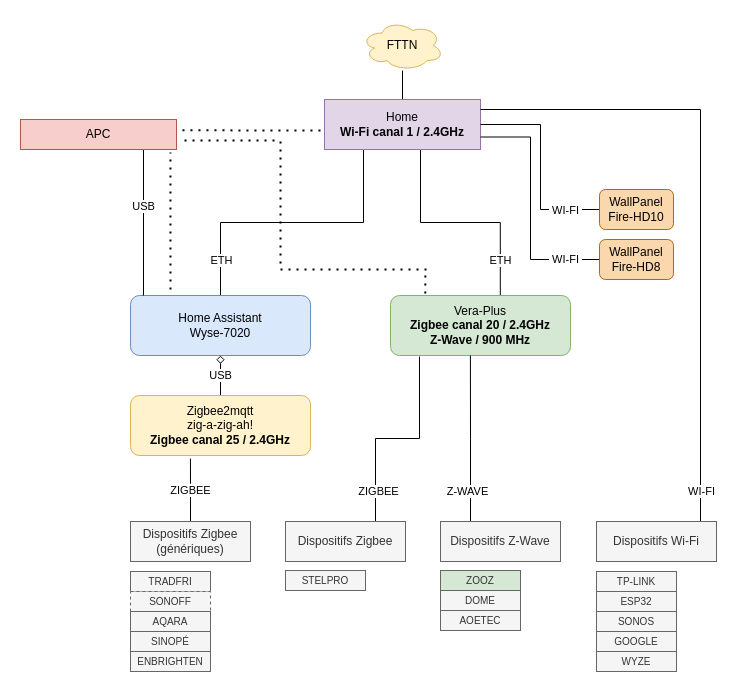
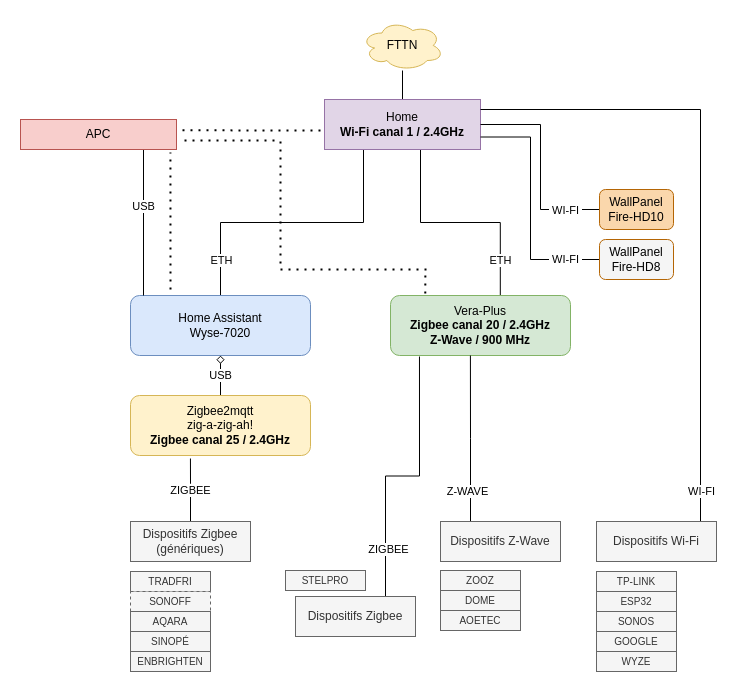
node "WallPanel Fire-HD8": fillcolor #fad7ac -> #f5f5f5
node "Dispositifs Zigbee": moved (346, 542) -> (356, 617)
node "ZOOZ": fillcolor #d5e8d4 -> #f5f5f5
